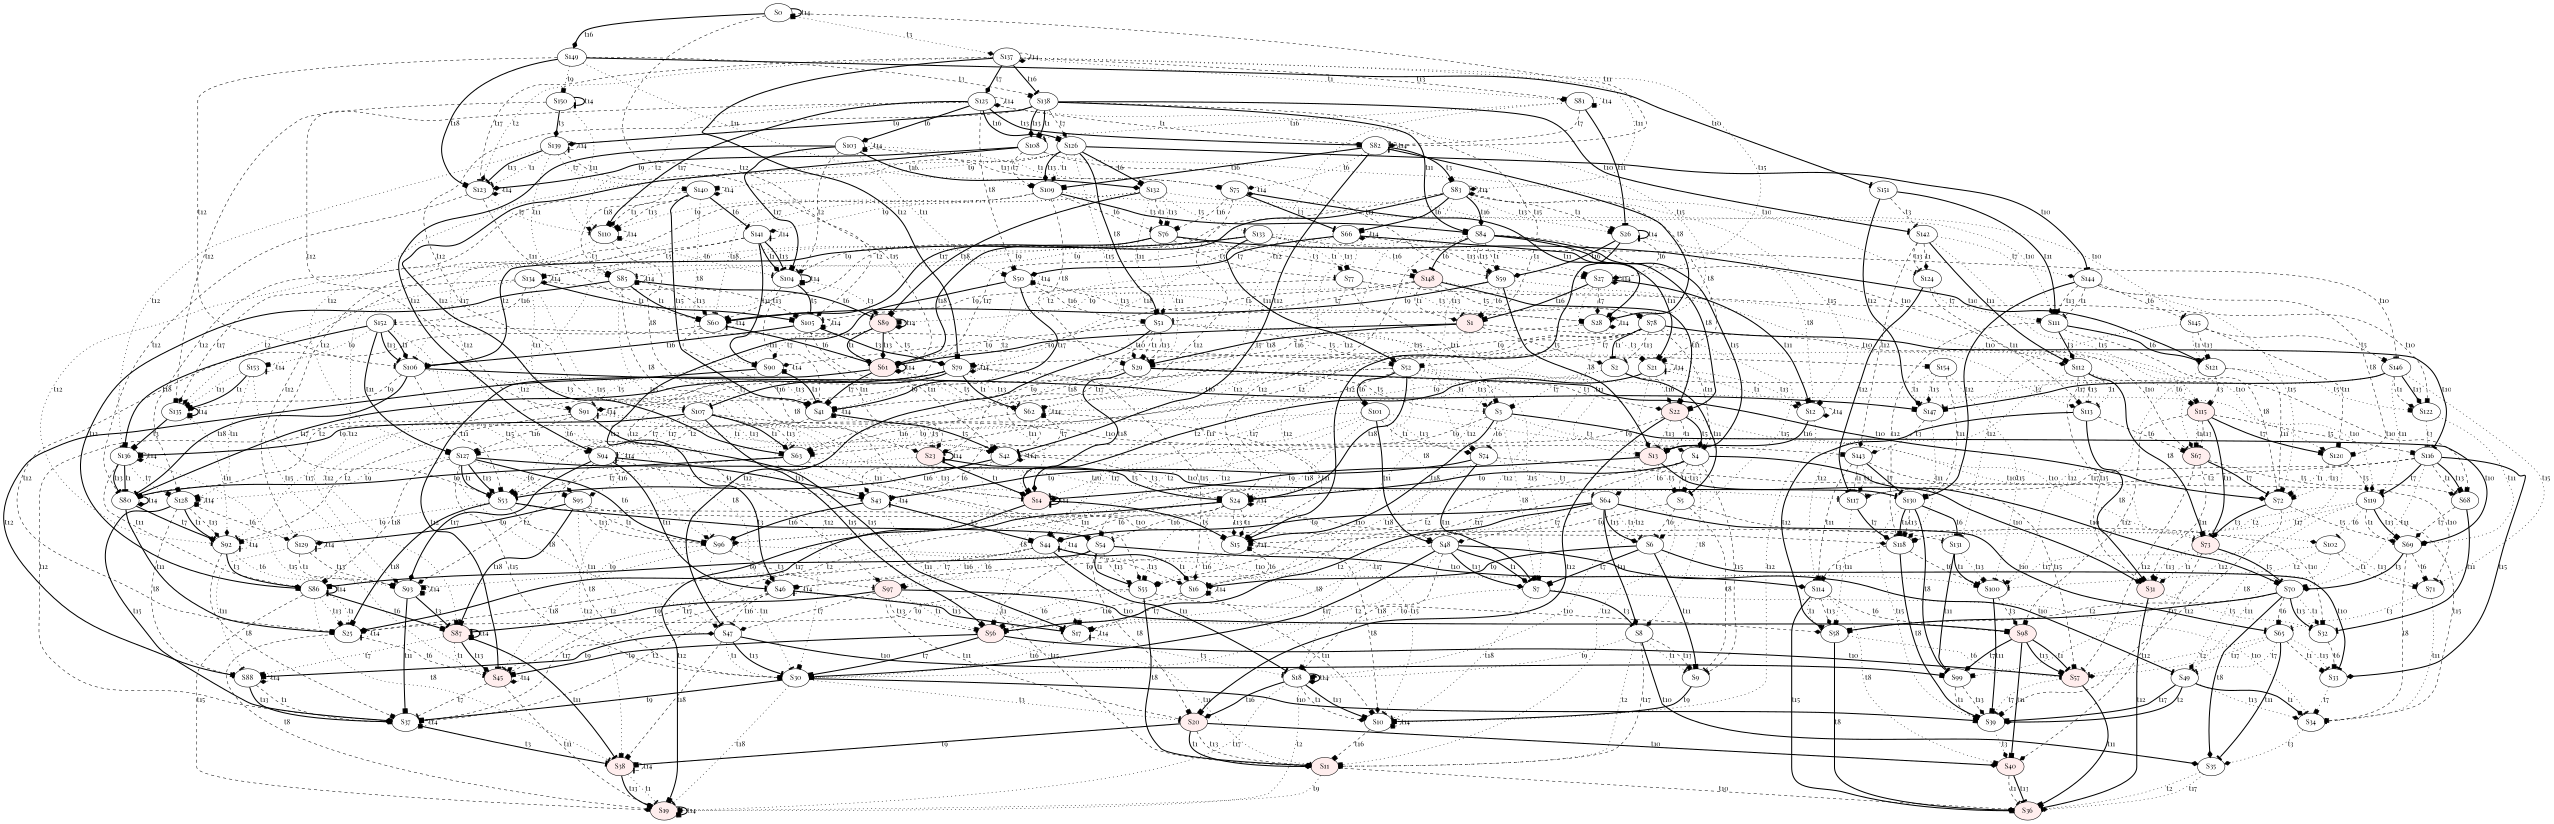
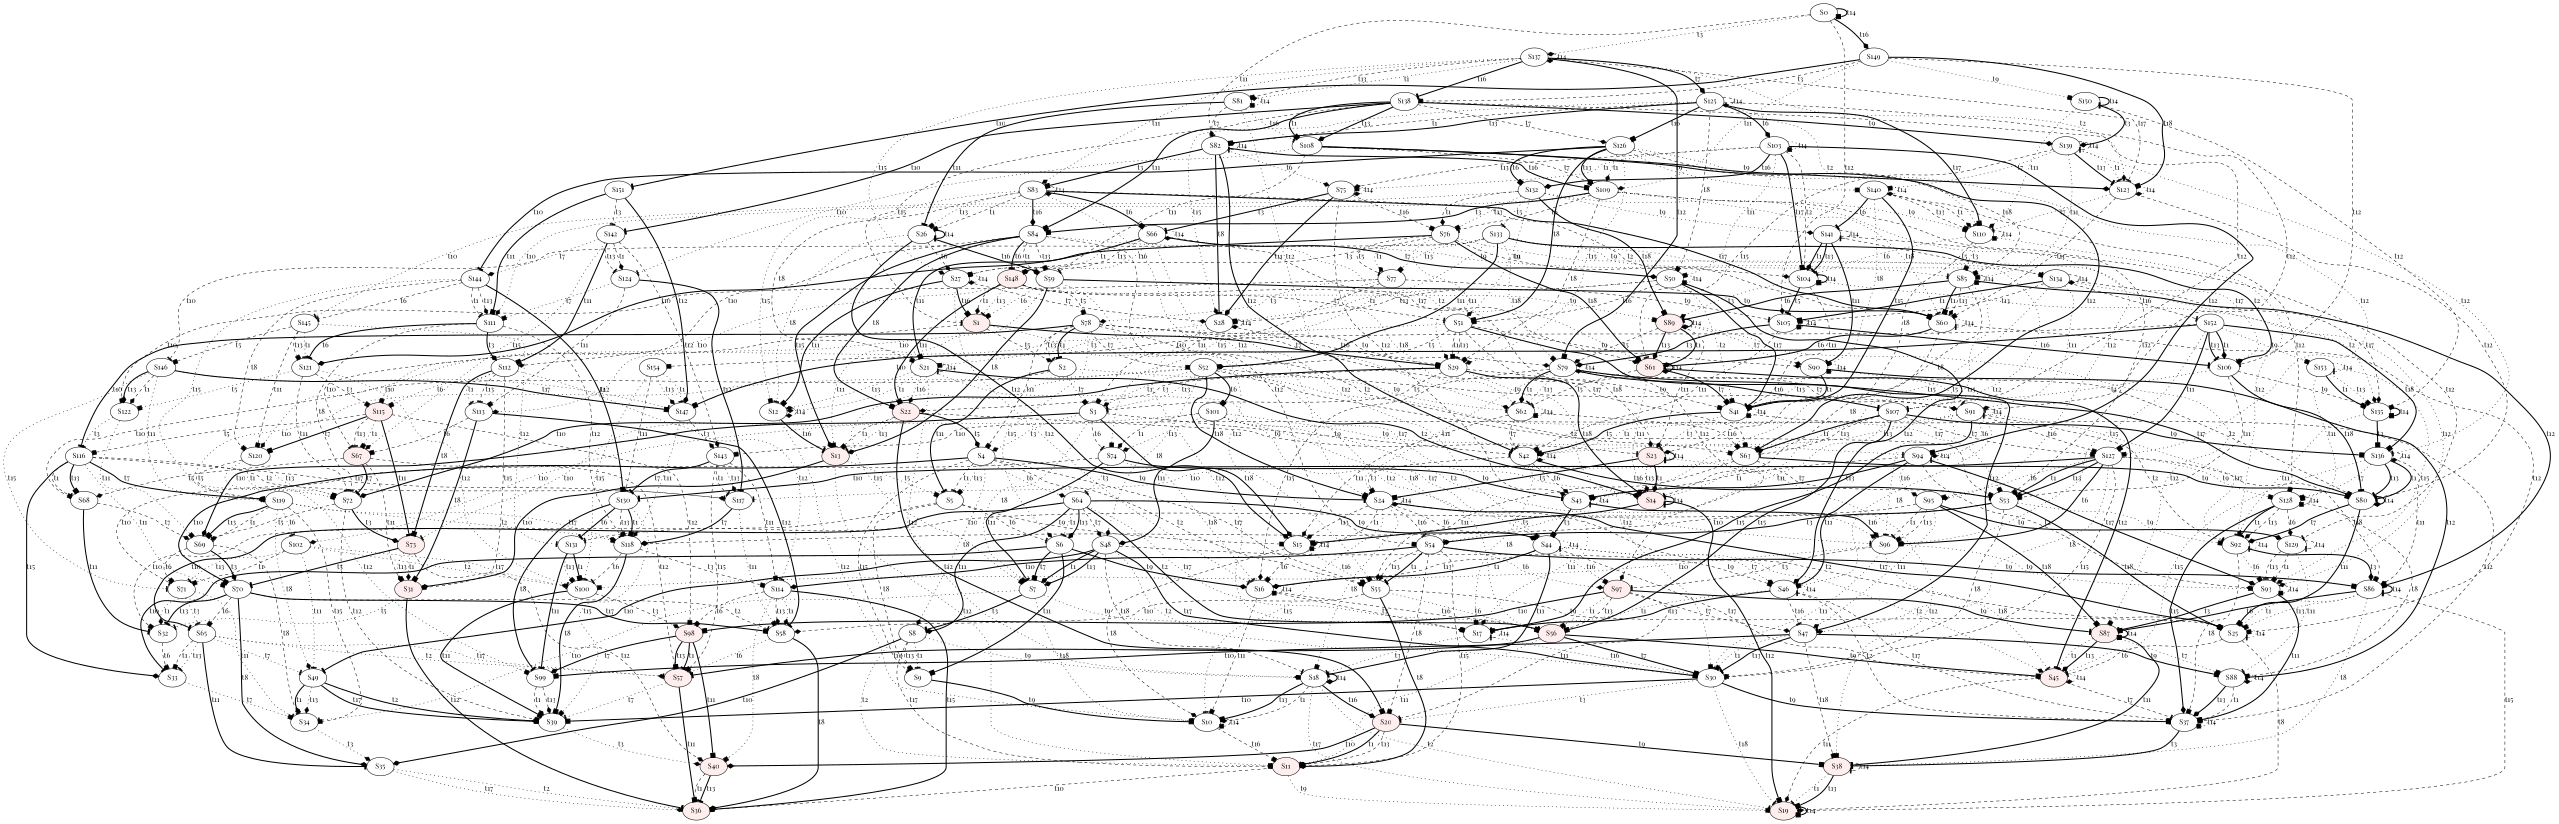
edge "S1" -> "S61": removed, label "t9"
edge "S106" -> "S147": now "S152" -> "S147"
edge "S13" -> "S14": removed, label "t9"
